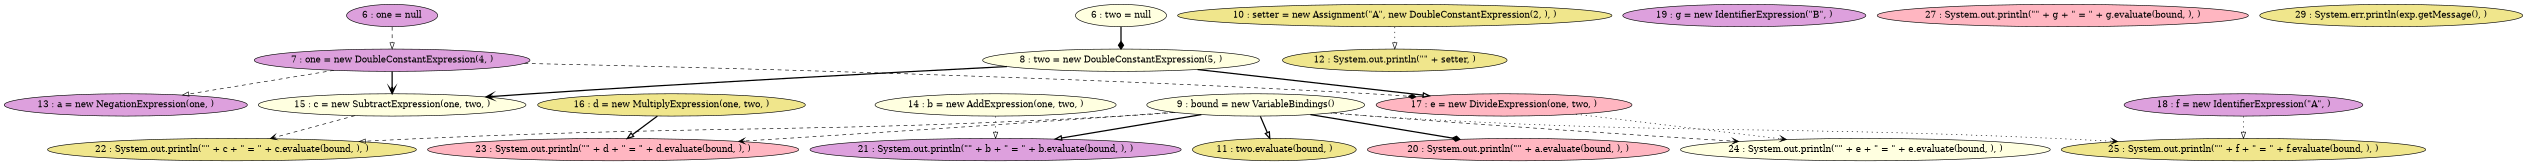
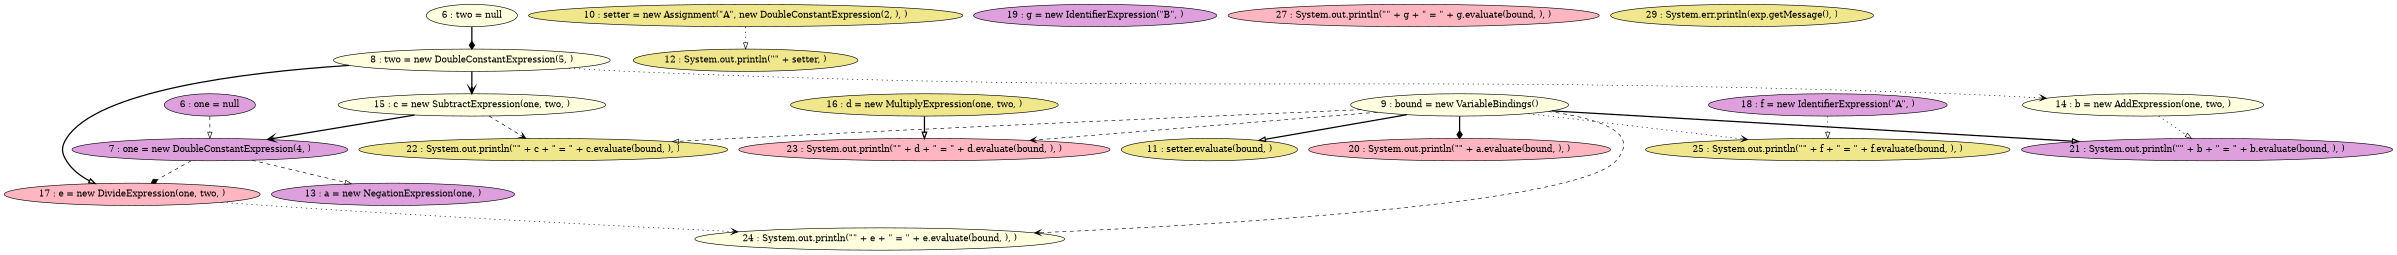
edge "7 : one = new DoubleConstantExpression(4, )" -> "15 : c = new SubtractExpression(one, two, )": reversed
edge "8 : two = new DoubleConstantExpression(5, )" -> "14 : b = new AddExpression(one, two, )": added
node "11 : two.evaluate(bound, )": label "11 : two.evaluate(bound, )" -> "11 : setter.evaluate(bound, )"
